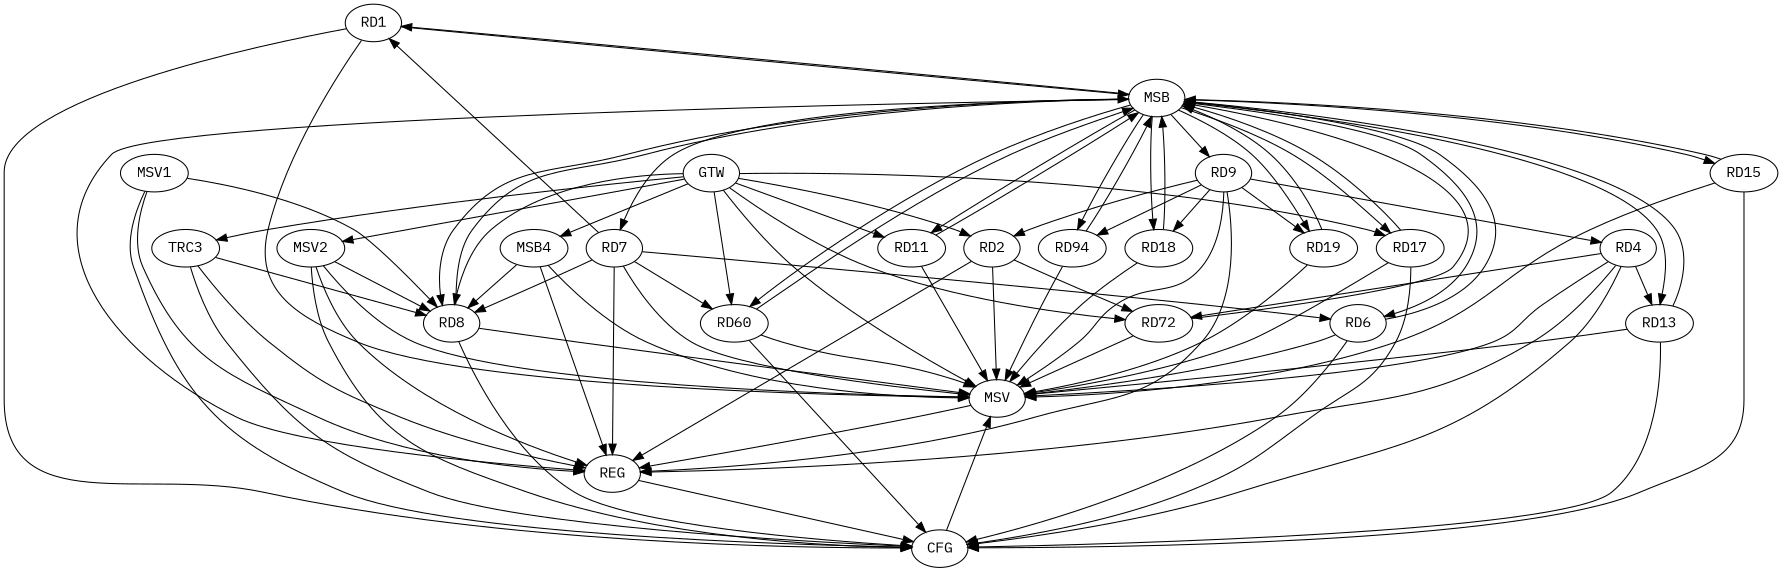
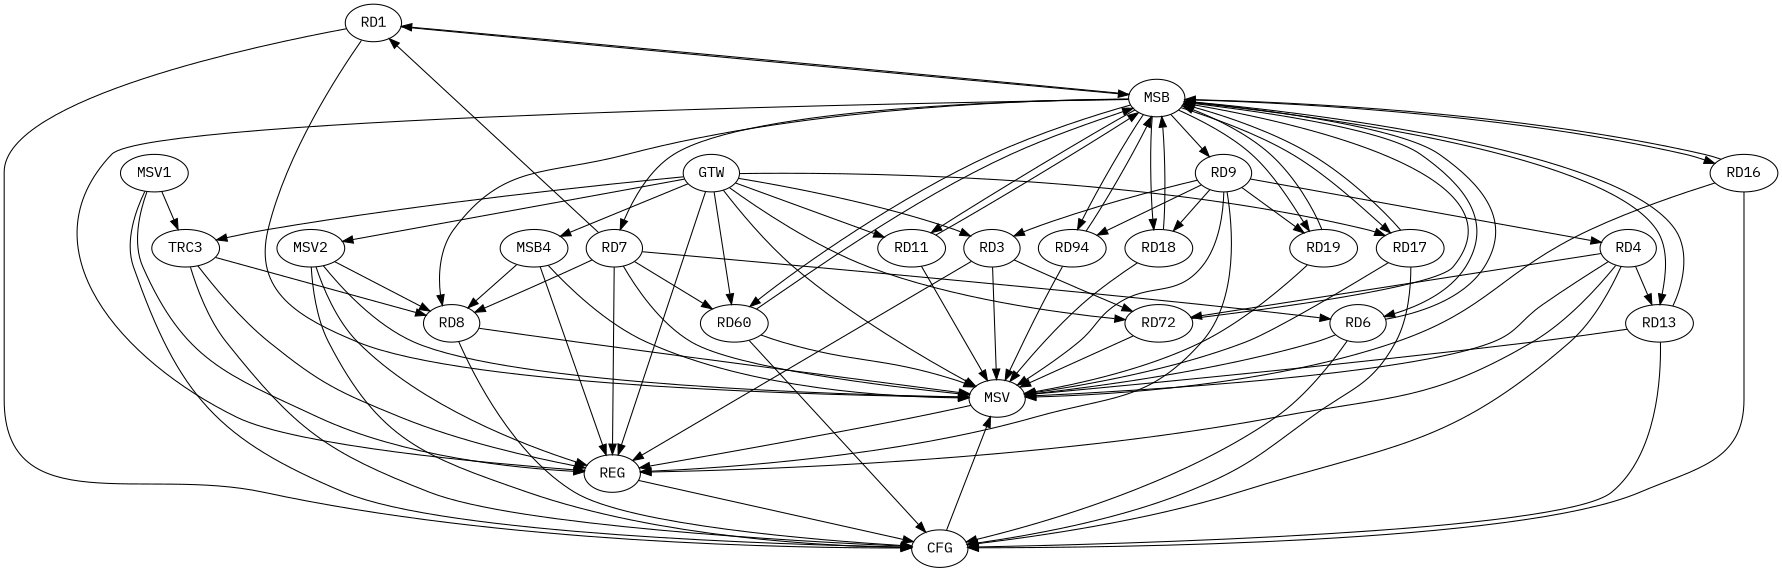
edge "RD8" -> "MSB": removed
node "RD15": label "RD15" -> "RD16"
edge "GTW" -> "RD8": now "GTW" -> "REG"
edge "MSV1" -> "RD8": now "MSV1" -> "TRC3"
node "RD2": label "RD2" -> "RD3"
